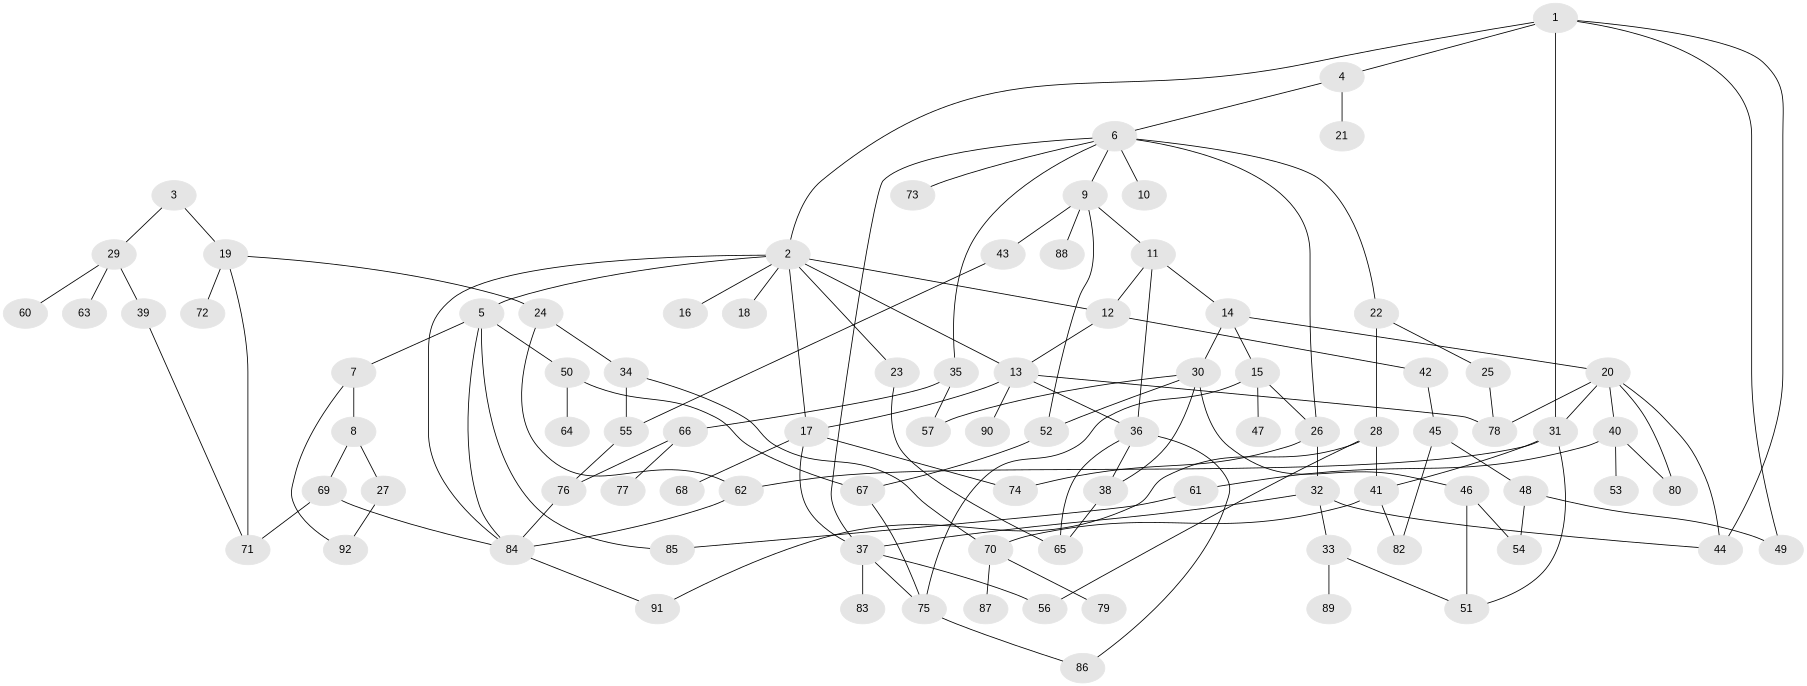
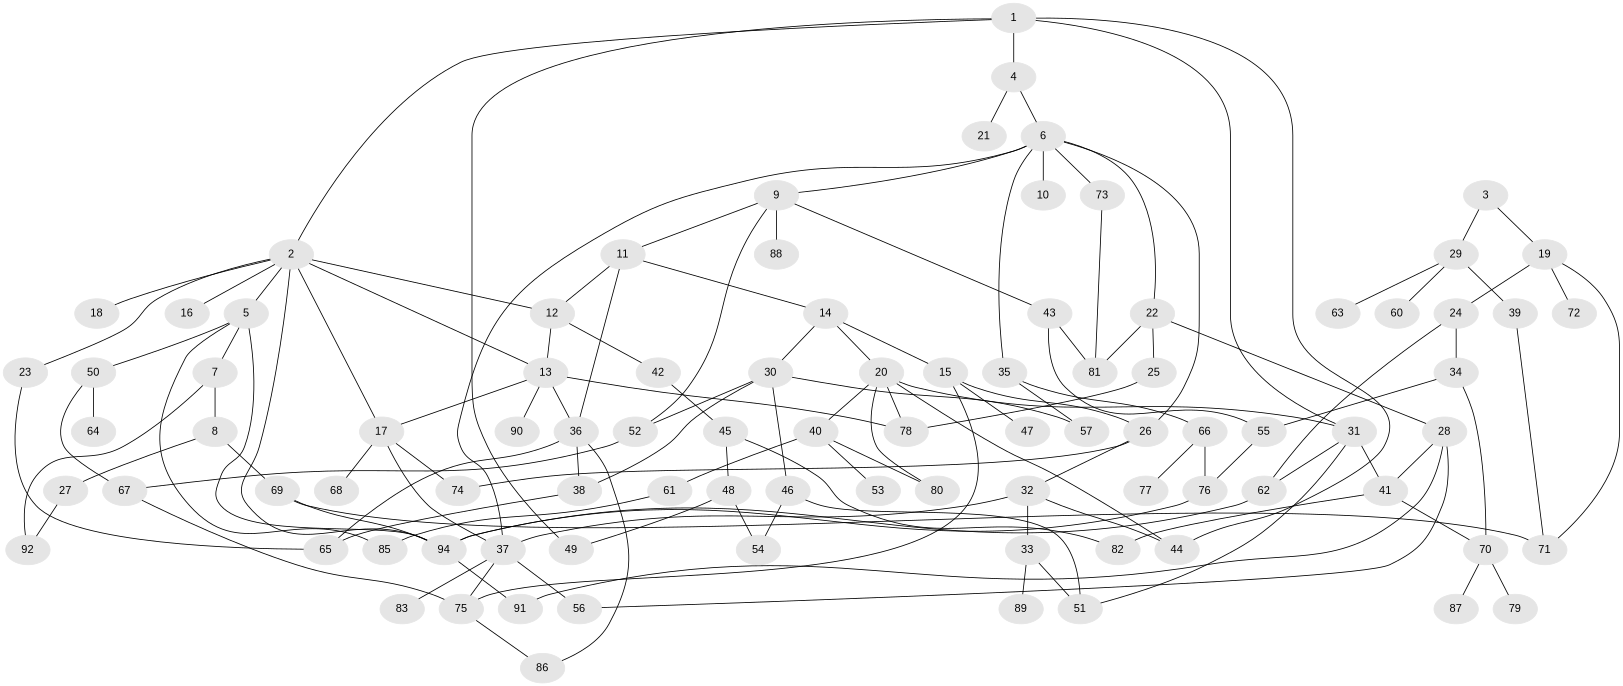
node "81": added
node "84": label "84" -> "94"
